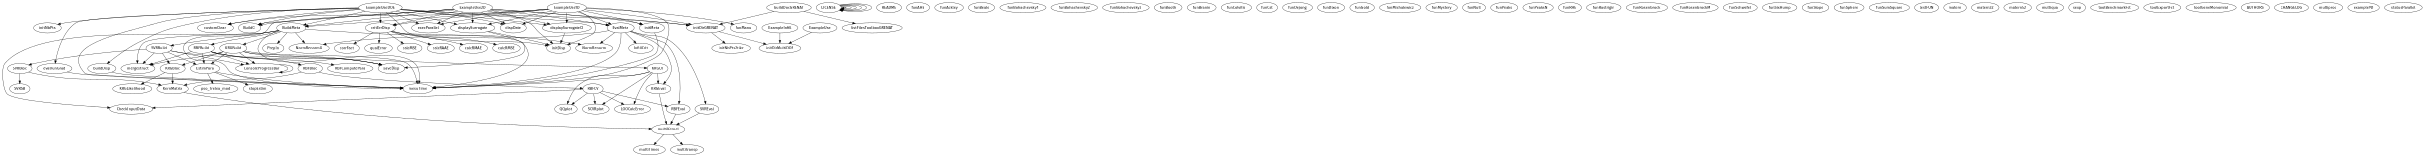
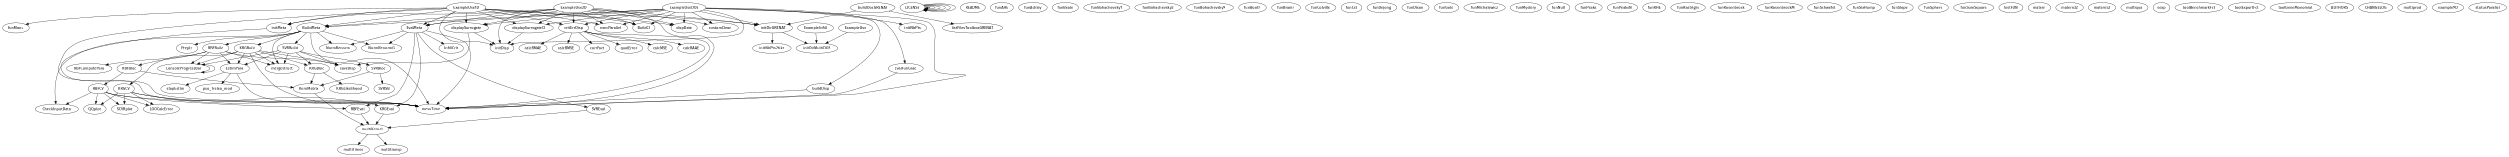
node "funBohachevsky3": label "funBohachevsky3" -> "funBohachevsky9"
edge "RBFCV" -> "mesuTime": added
